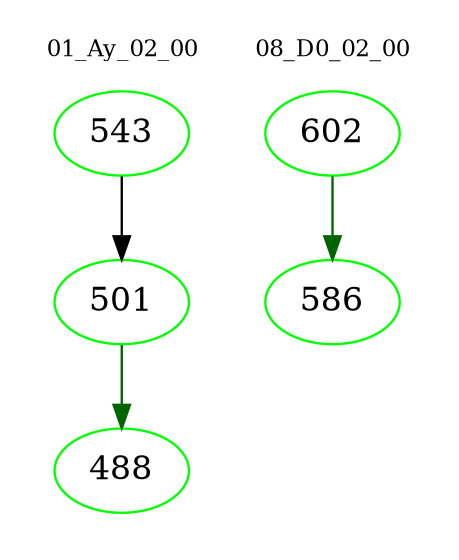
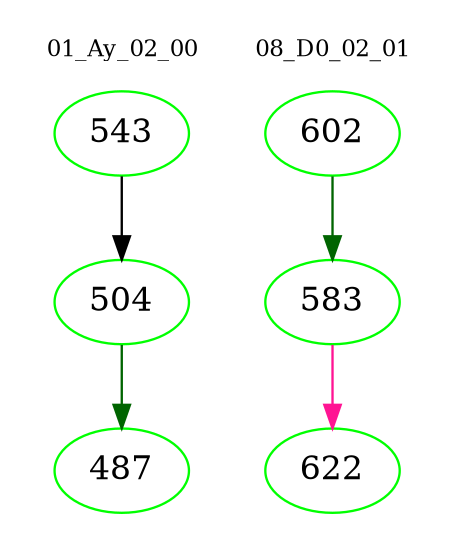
cluster "08_D0_02_00": label "08_D0_02_00" -> "08_D0_02_01"
node "501": label "501" -> "504"
node "586": label "586" -> "583"
node "488": label "488" -> "487"
node "622": added
